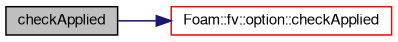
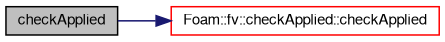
node "Foam::fv::option::checkApplied": label "Foam::fv::option::checkApplied" -> "Foam::fv::checkApplied::checkApplied"
